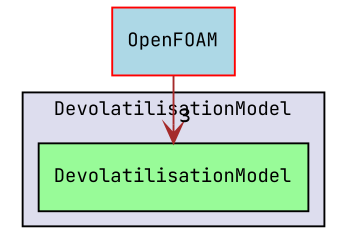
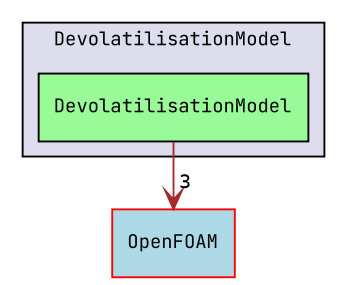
edge "OpenFOAM" -> "DevolatilisationModel": reversed
